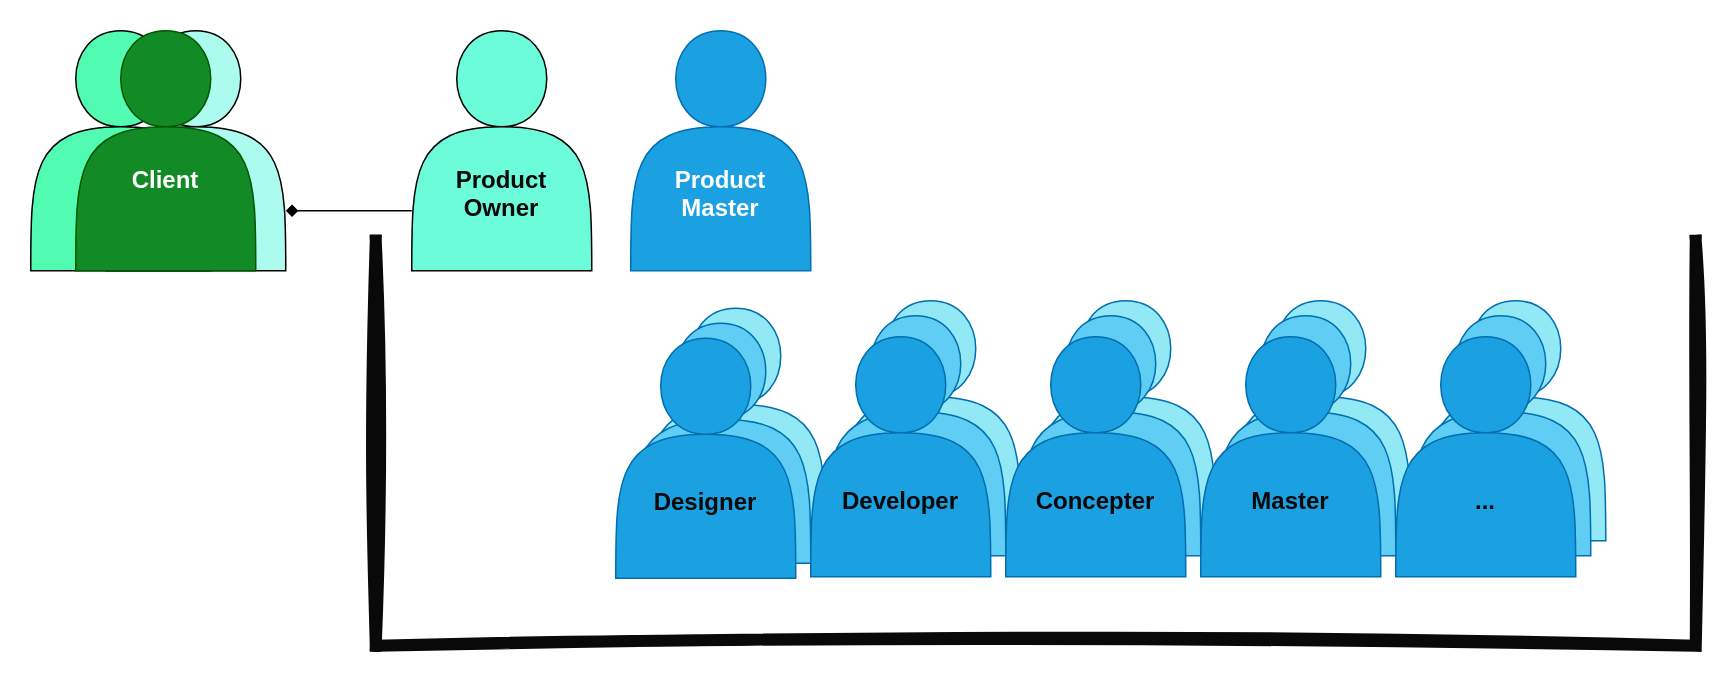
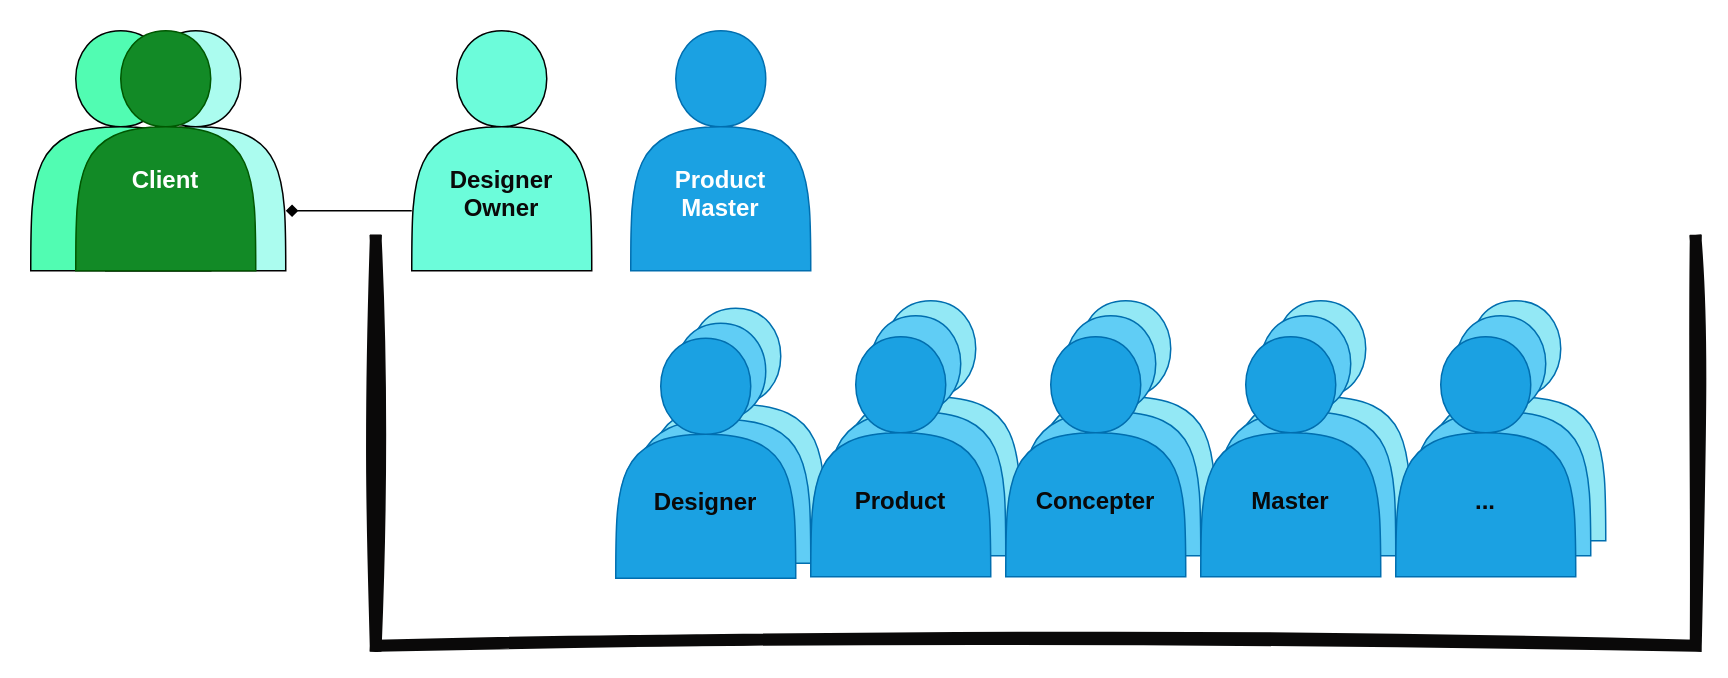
node "Product Owner": label "Product Owner" -> "Designer Owner"
node "Developer": label "Developer" -> "Product"
